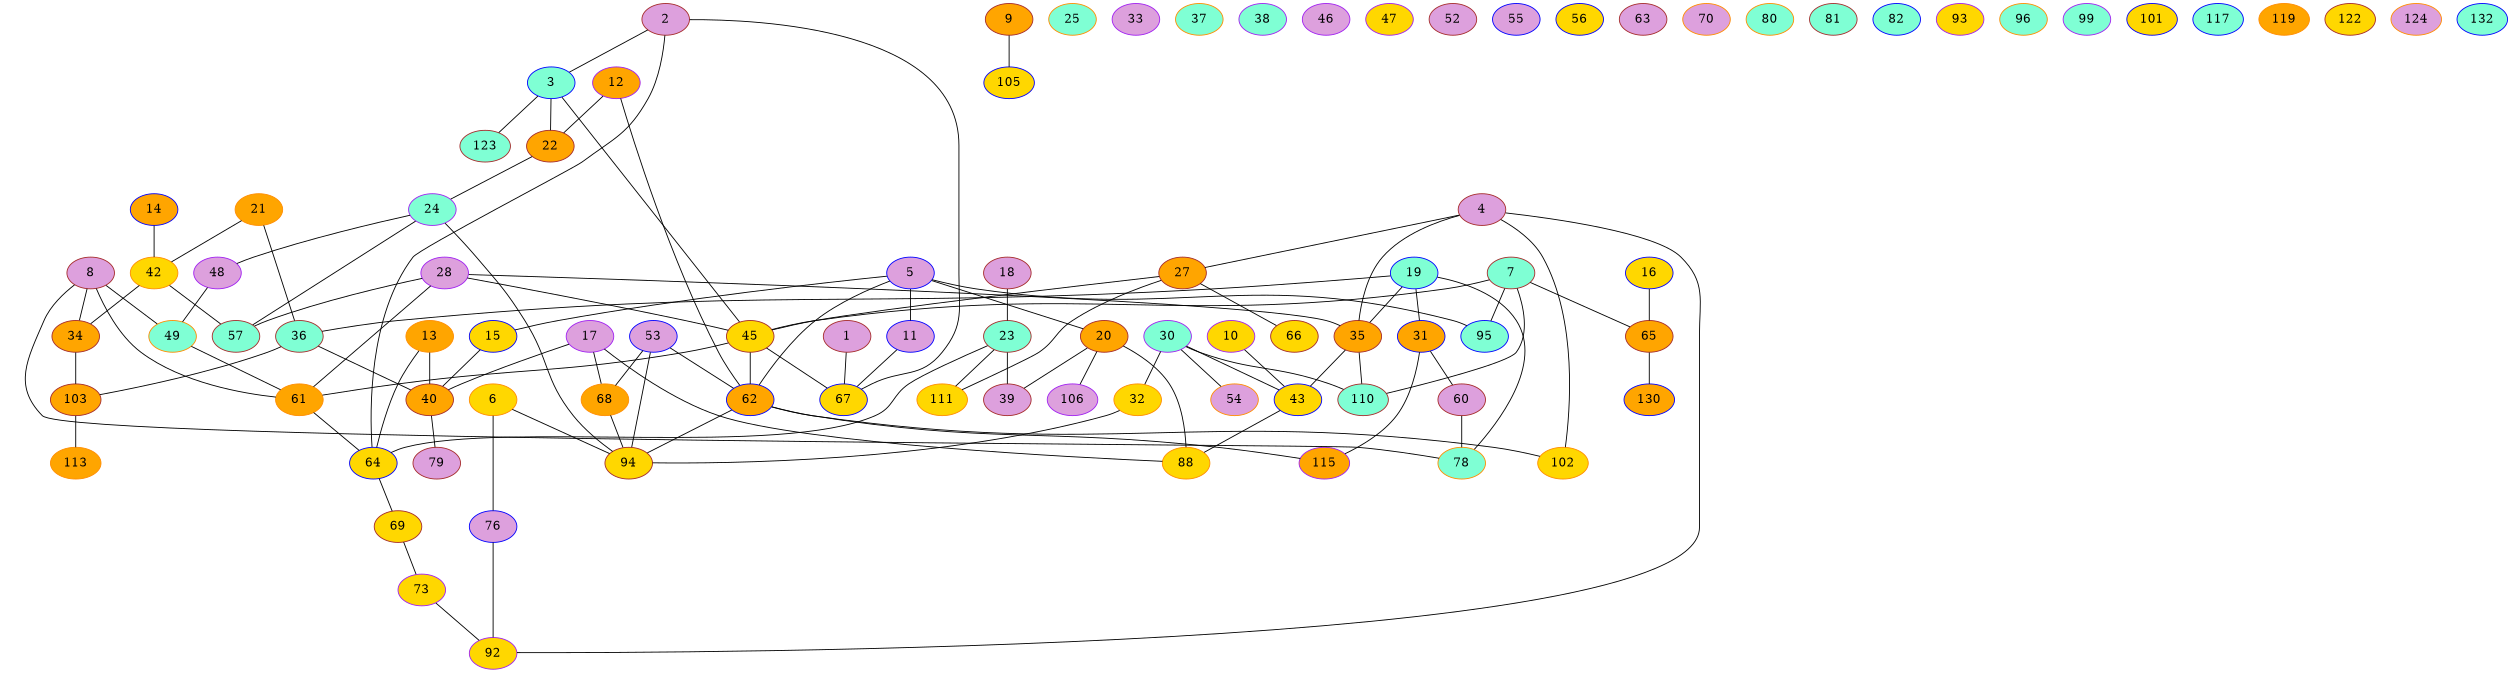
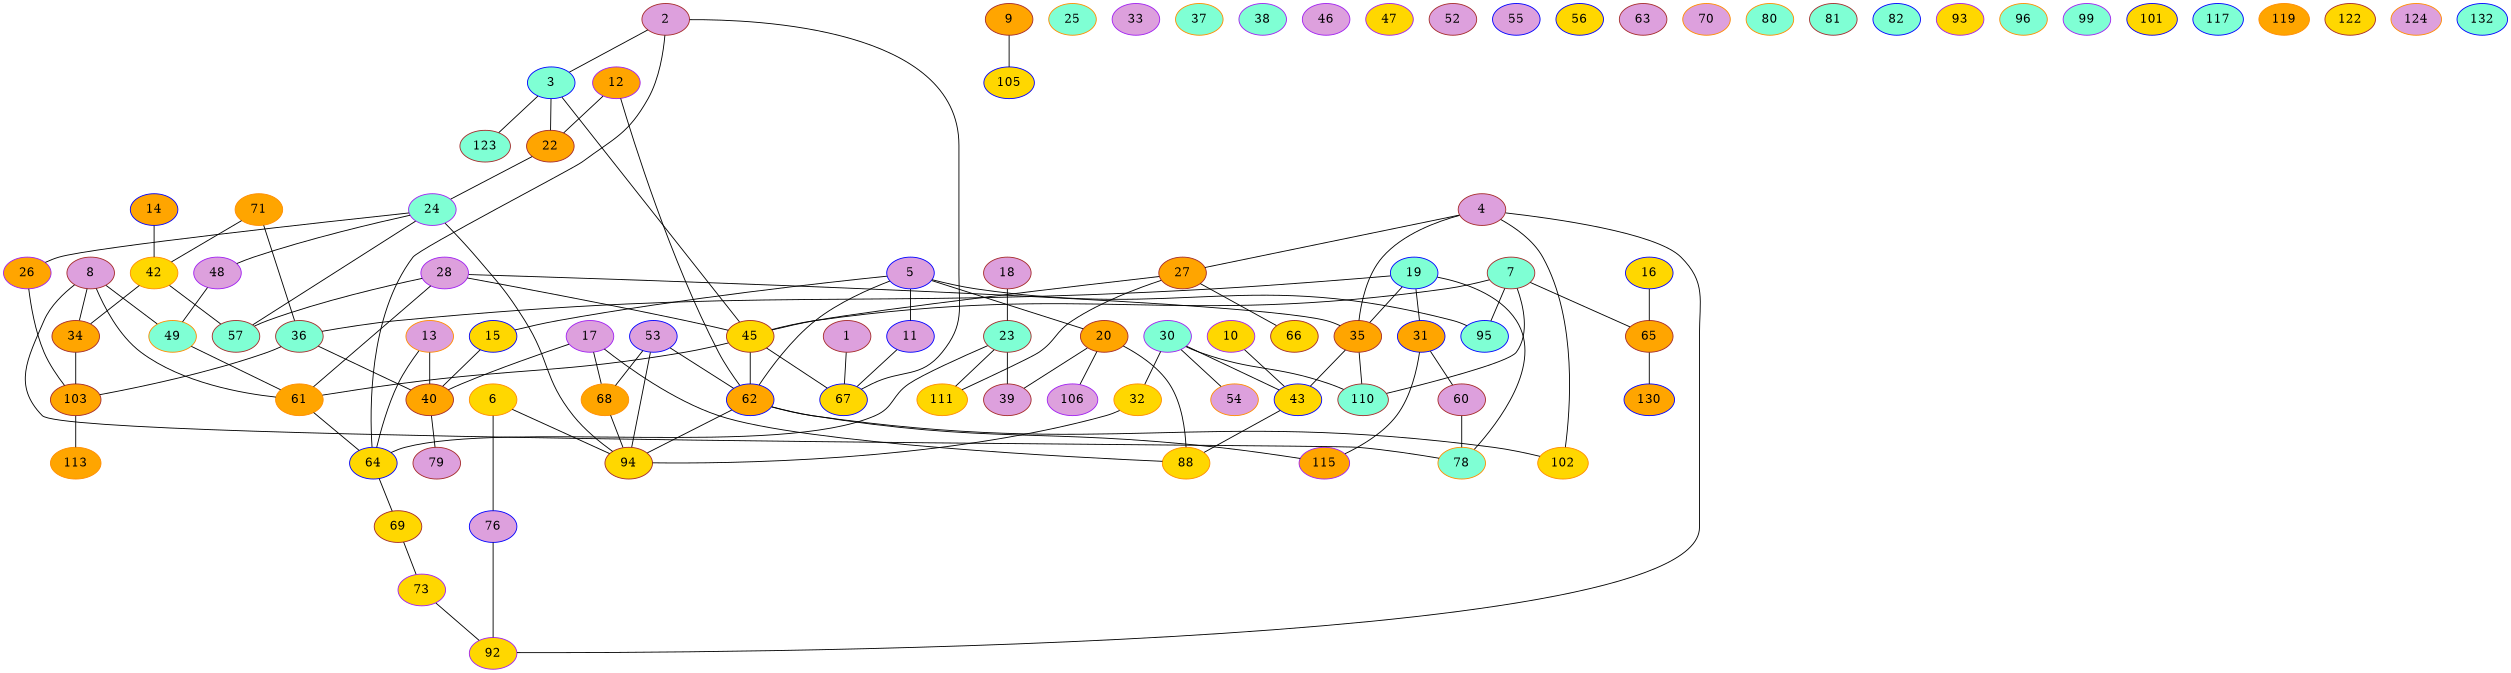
node "21": label "21" -> "71"
node "26": added
node "13": fillcolor orange -> plum
